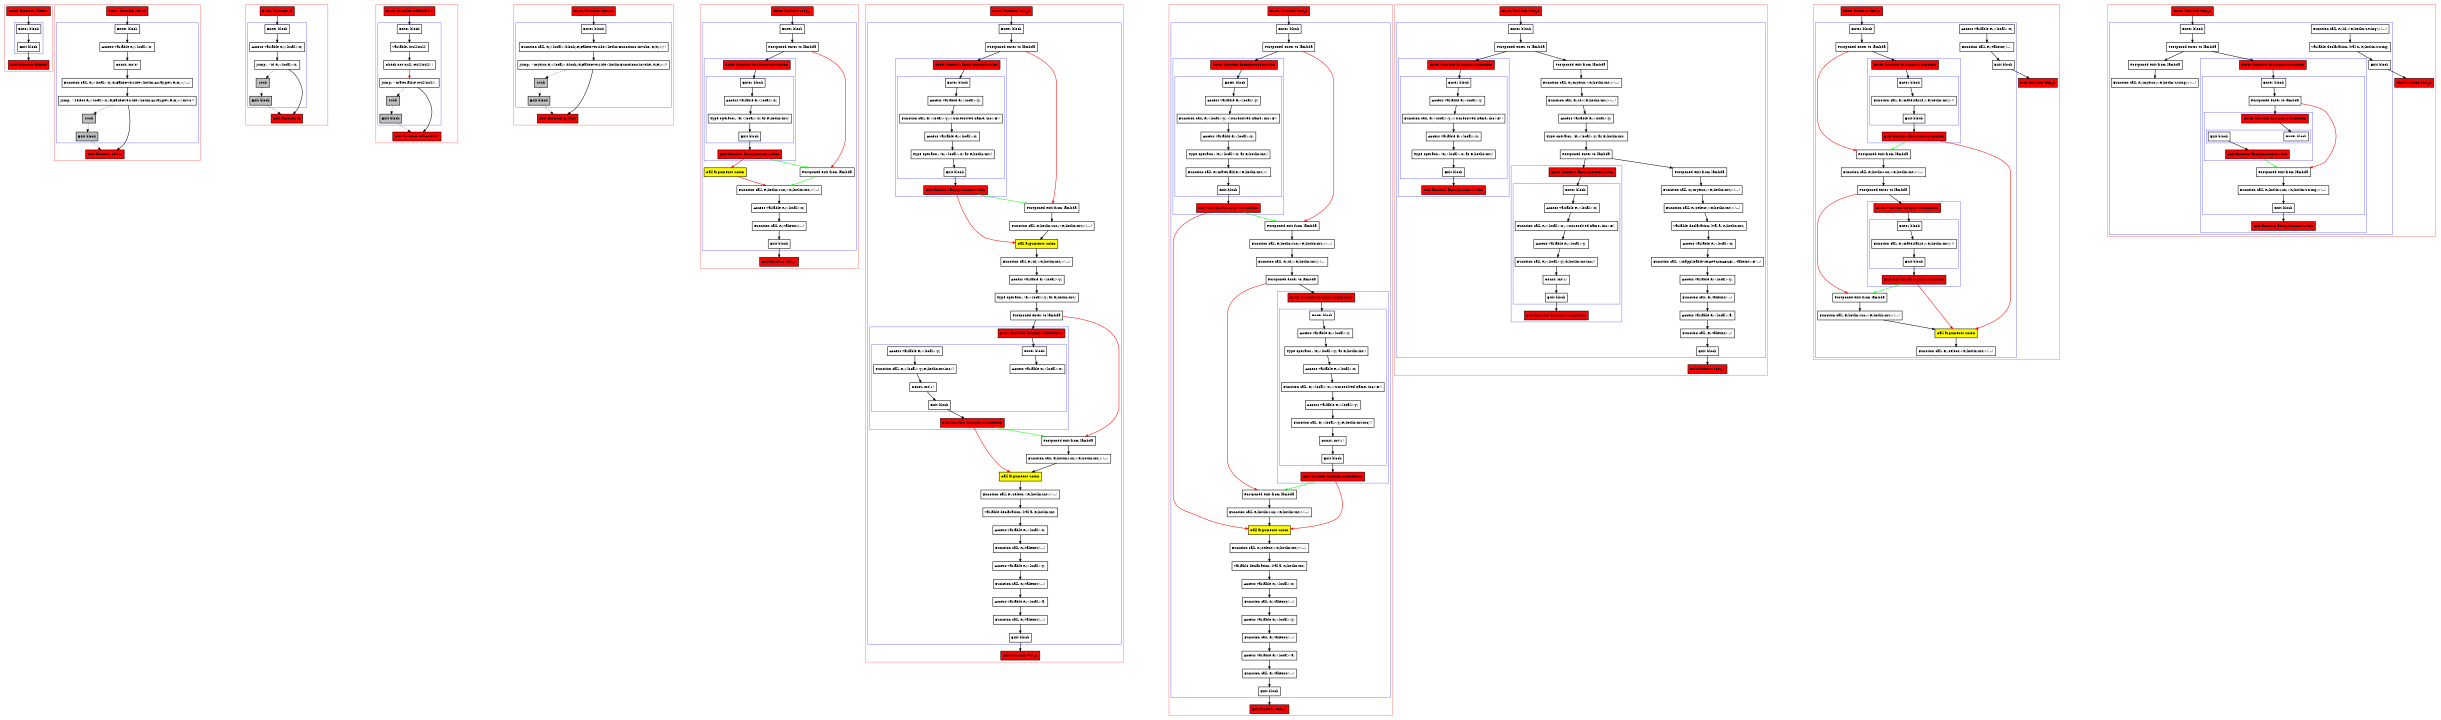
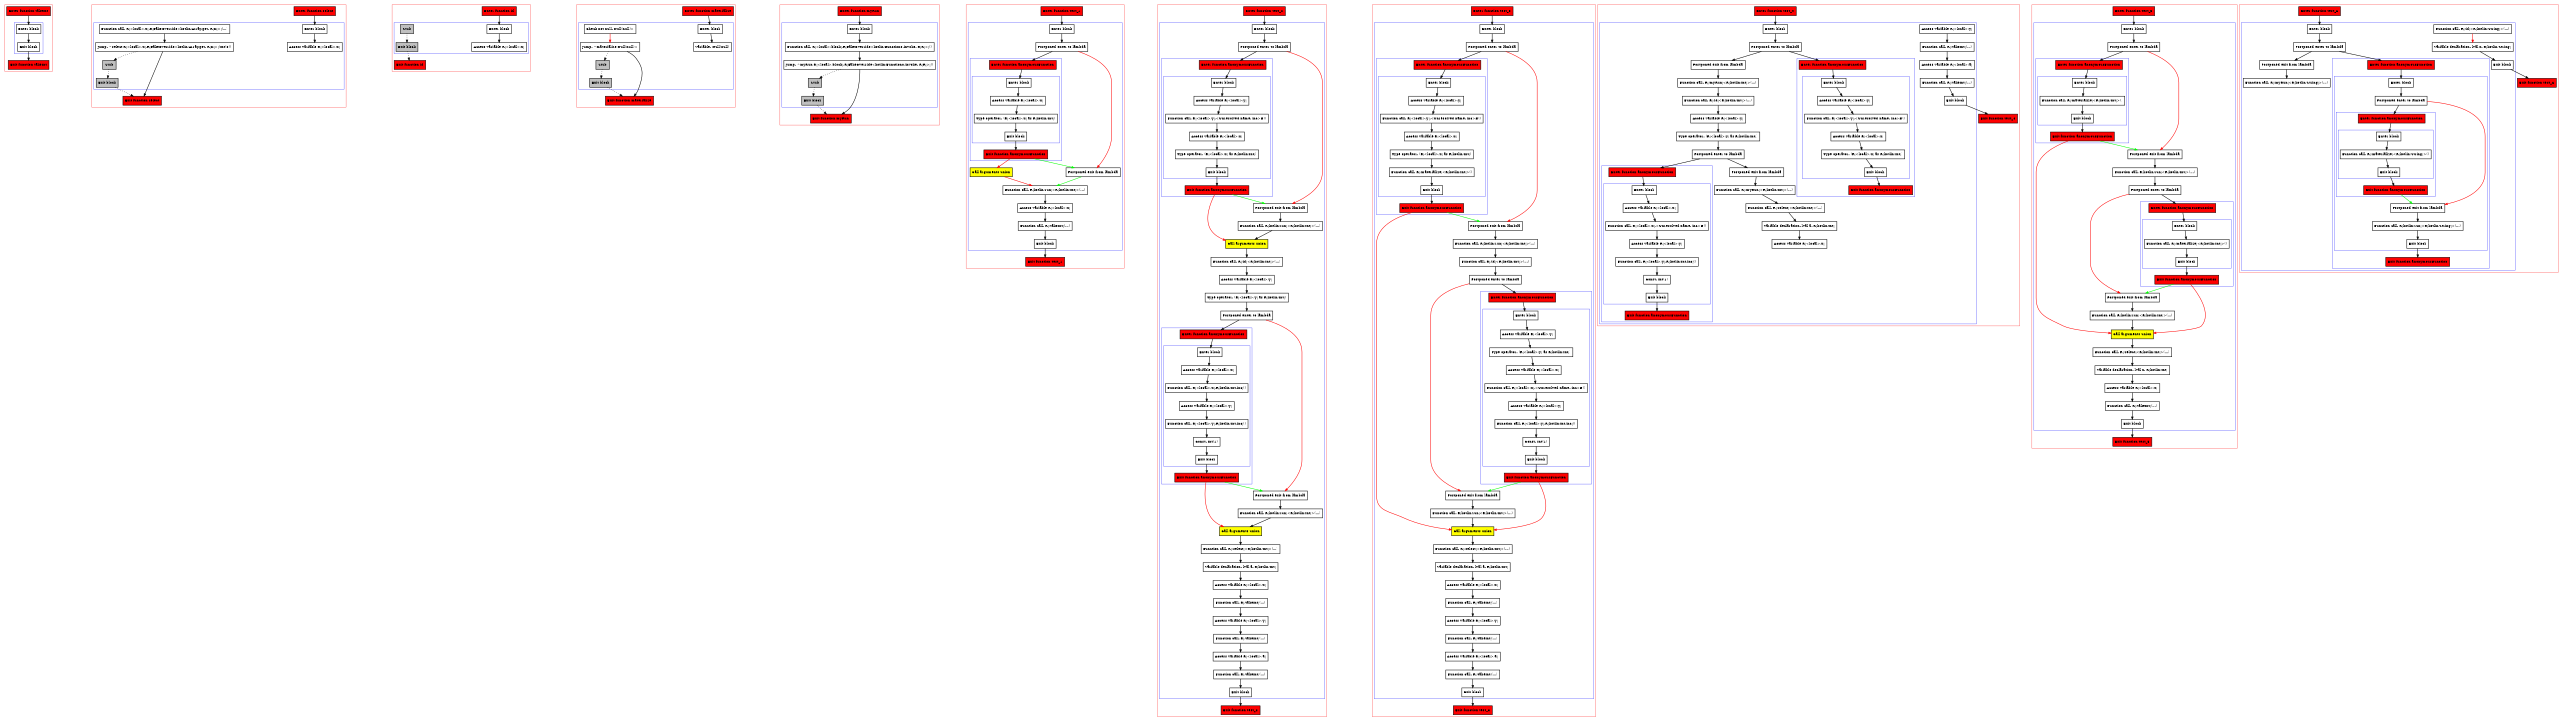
edge "Function call: R|/id|<R|kotlin/String|>(...)" -> "Variable declaration: lval x: R|kotlin/String|": color black -> red
edge "Variable: Null(null)" -> "Check not null: Null(null)!!": removed
node "Const: Int(0)": removed
node "Jump: ^id R|<local>/x|": removed
node "Function call: R|/materialize|<R|kotlin/String|>()": added
node "Function call: <Inapplicable(INAPPLICABLE): /takeInt>#(...)": removed
node "Variable declaration: lval x: R|kotlin/Int|": added
node "Function call: R|<local>/x|.R|kotlin/Int.inc|()": added
